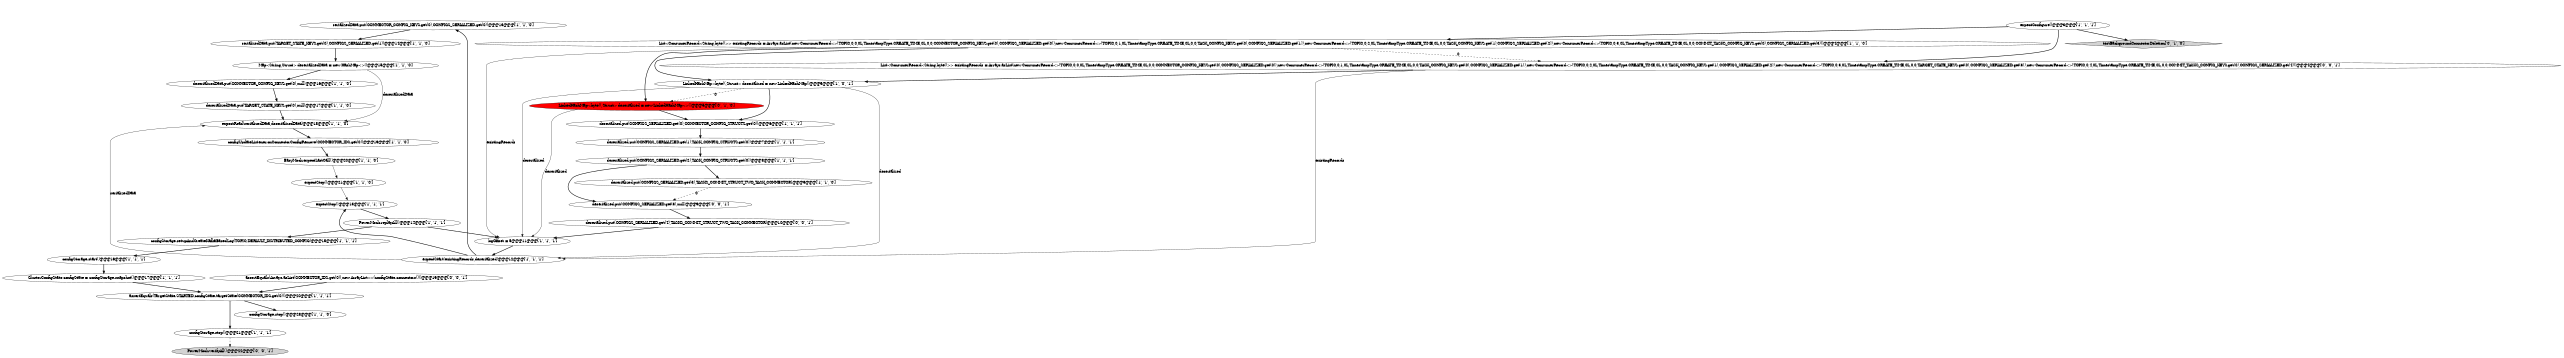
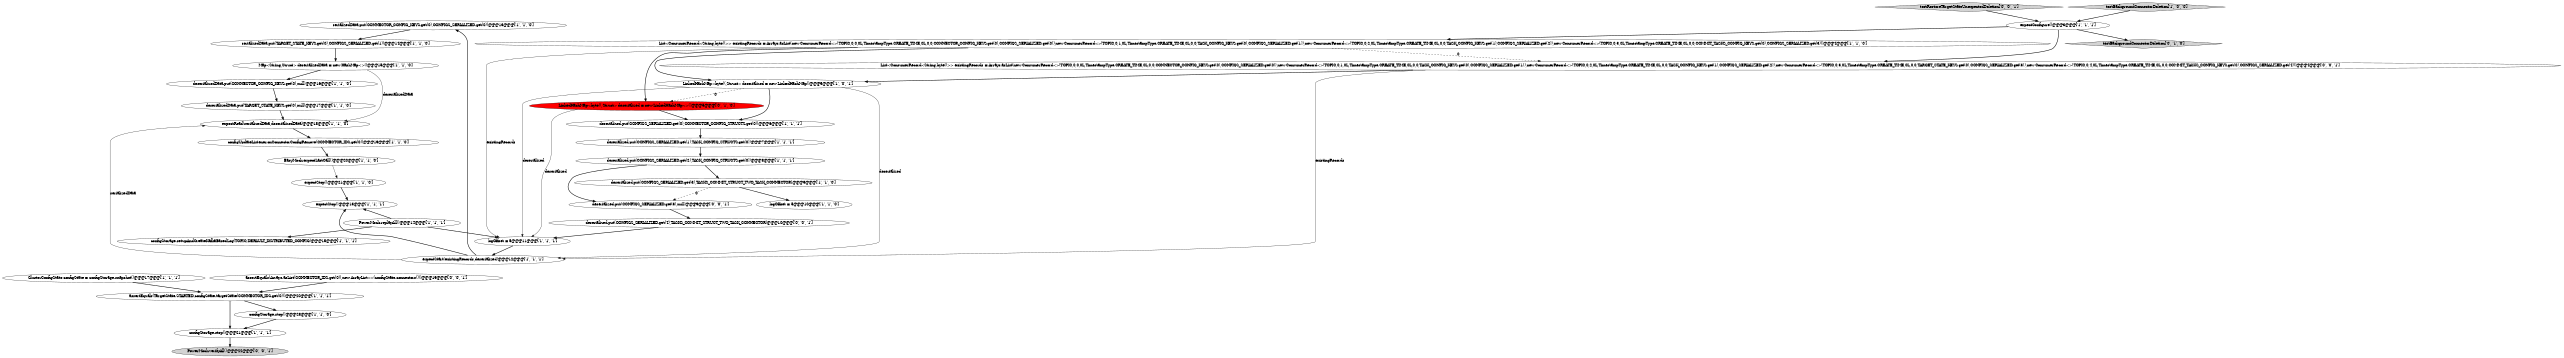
node "testRestoreTargetStateUnexpectedDeletion['0', '0', '1']": added
node "testBackgroundConnectorDeletion['1', '0', '0']": added
edge "expectStop()@@@21@@@['1', '1', '0']" -> "expectStop()@@@13@@@['1', '1', '1']": style solid -> bold
node "logOffset = 5@@@10@@@['1', '1', '0']": added
edge "expectStop()@@@13@@@['1', '1', '1']" -> "PowerMock.replayAll()@@@14@@@['1', '1', '1']": reversed
node "configStorage.start()@@@16@@@['1', '1', '1']": removed
edge "configStorage.stop()@@@28@@@['1', '1', '0']" -> "configStorage.stop()@@@21@@@['1', '1', '1']": added
edge "configStorage.stop()@@@21@@@['1', '1', '1']" -> "PowerMock.verifyAll()@@@22@@@['0', '0', '1']": style dashed -> bold
